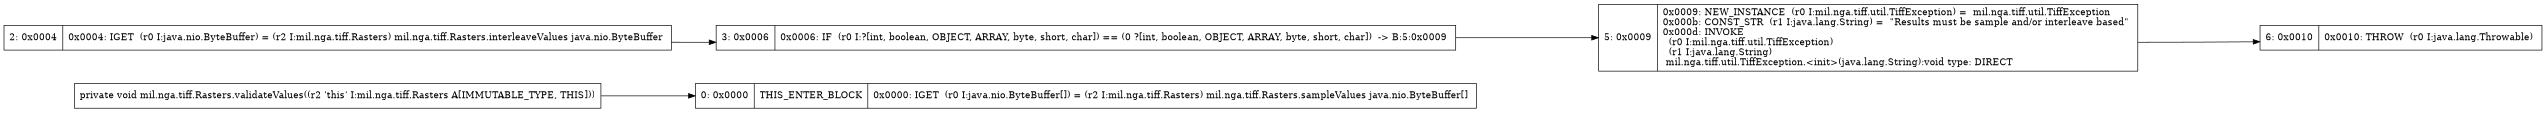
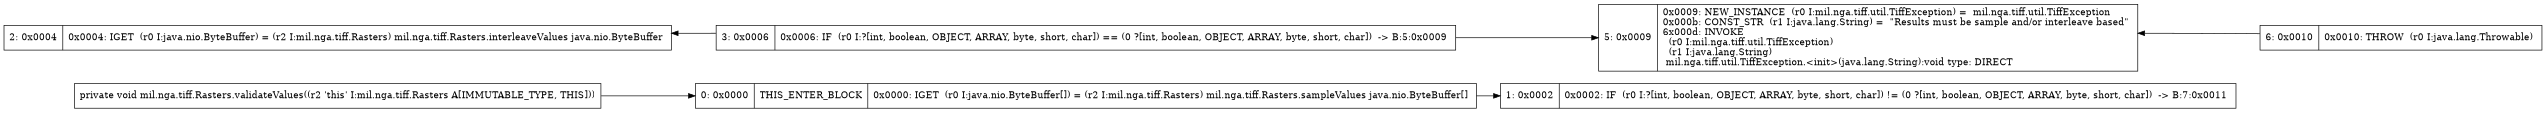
node "5: 0x0009": text "0x000d: INVOKE" -> "6x000d: INVOKE"
edge "2: 0x0004" -> "3: 0x0006": reversed
edge "5: 0x0009" -> "6: 0x0010": reversed
node "1: 0x0002": added
